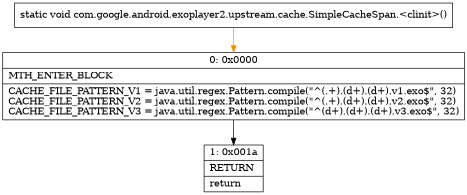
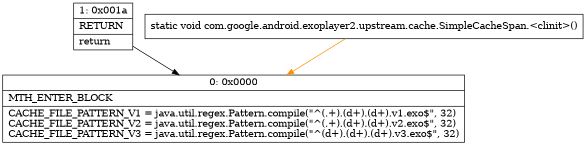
edge "0: 0x0000" -> "1: 0x001a": reversed
